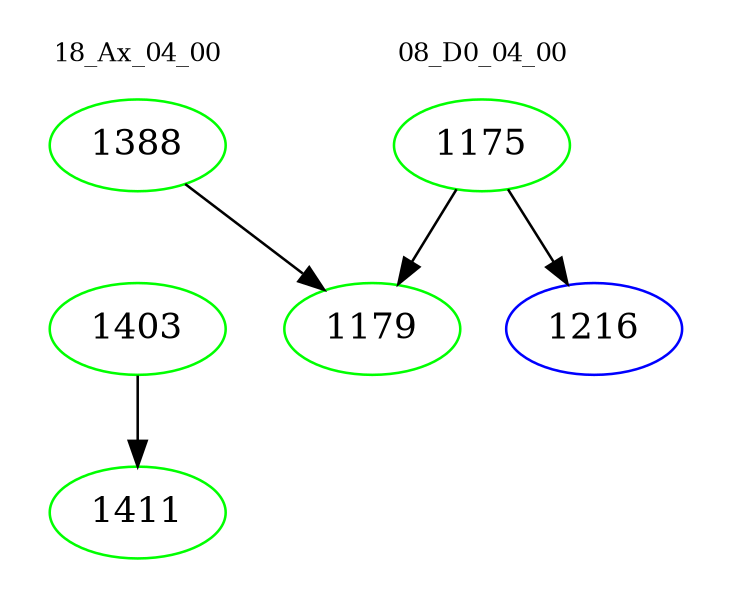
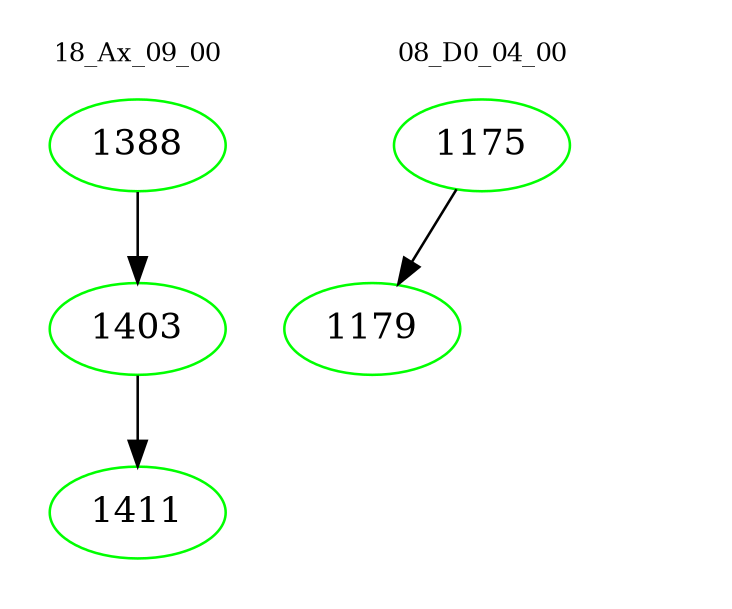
cluster "18_Ax_04_00": label "18_Ax_04_00" -> "18_Ax_09_00"
edge "1388" -> "1179": now "1388" -> "1403"
node "1216": removed
